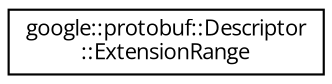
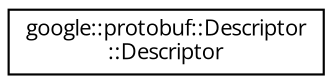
node "google::protobuf::Descriptor ::ExtensionRange": label "google::protobuf::Descriptor ::ExtensionRange" -> "google::protobuf::Descriptor ::Descriptor"
